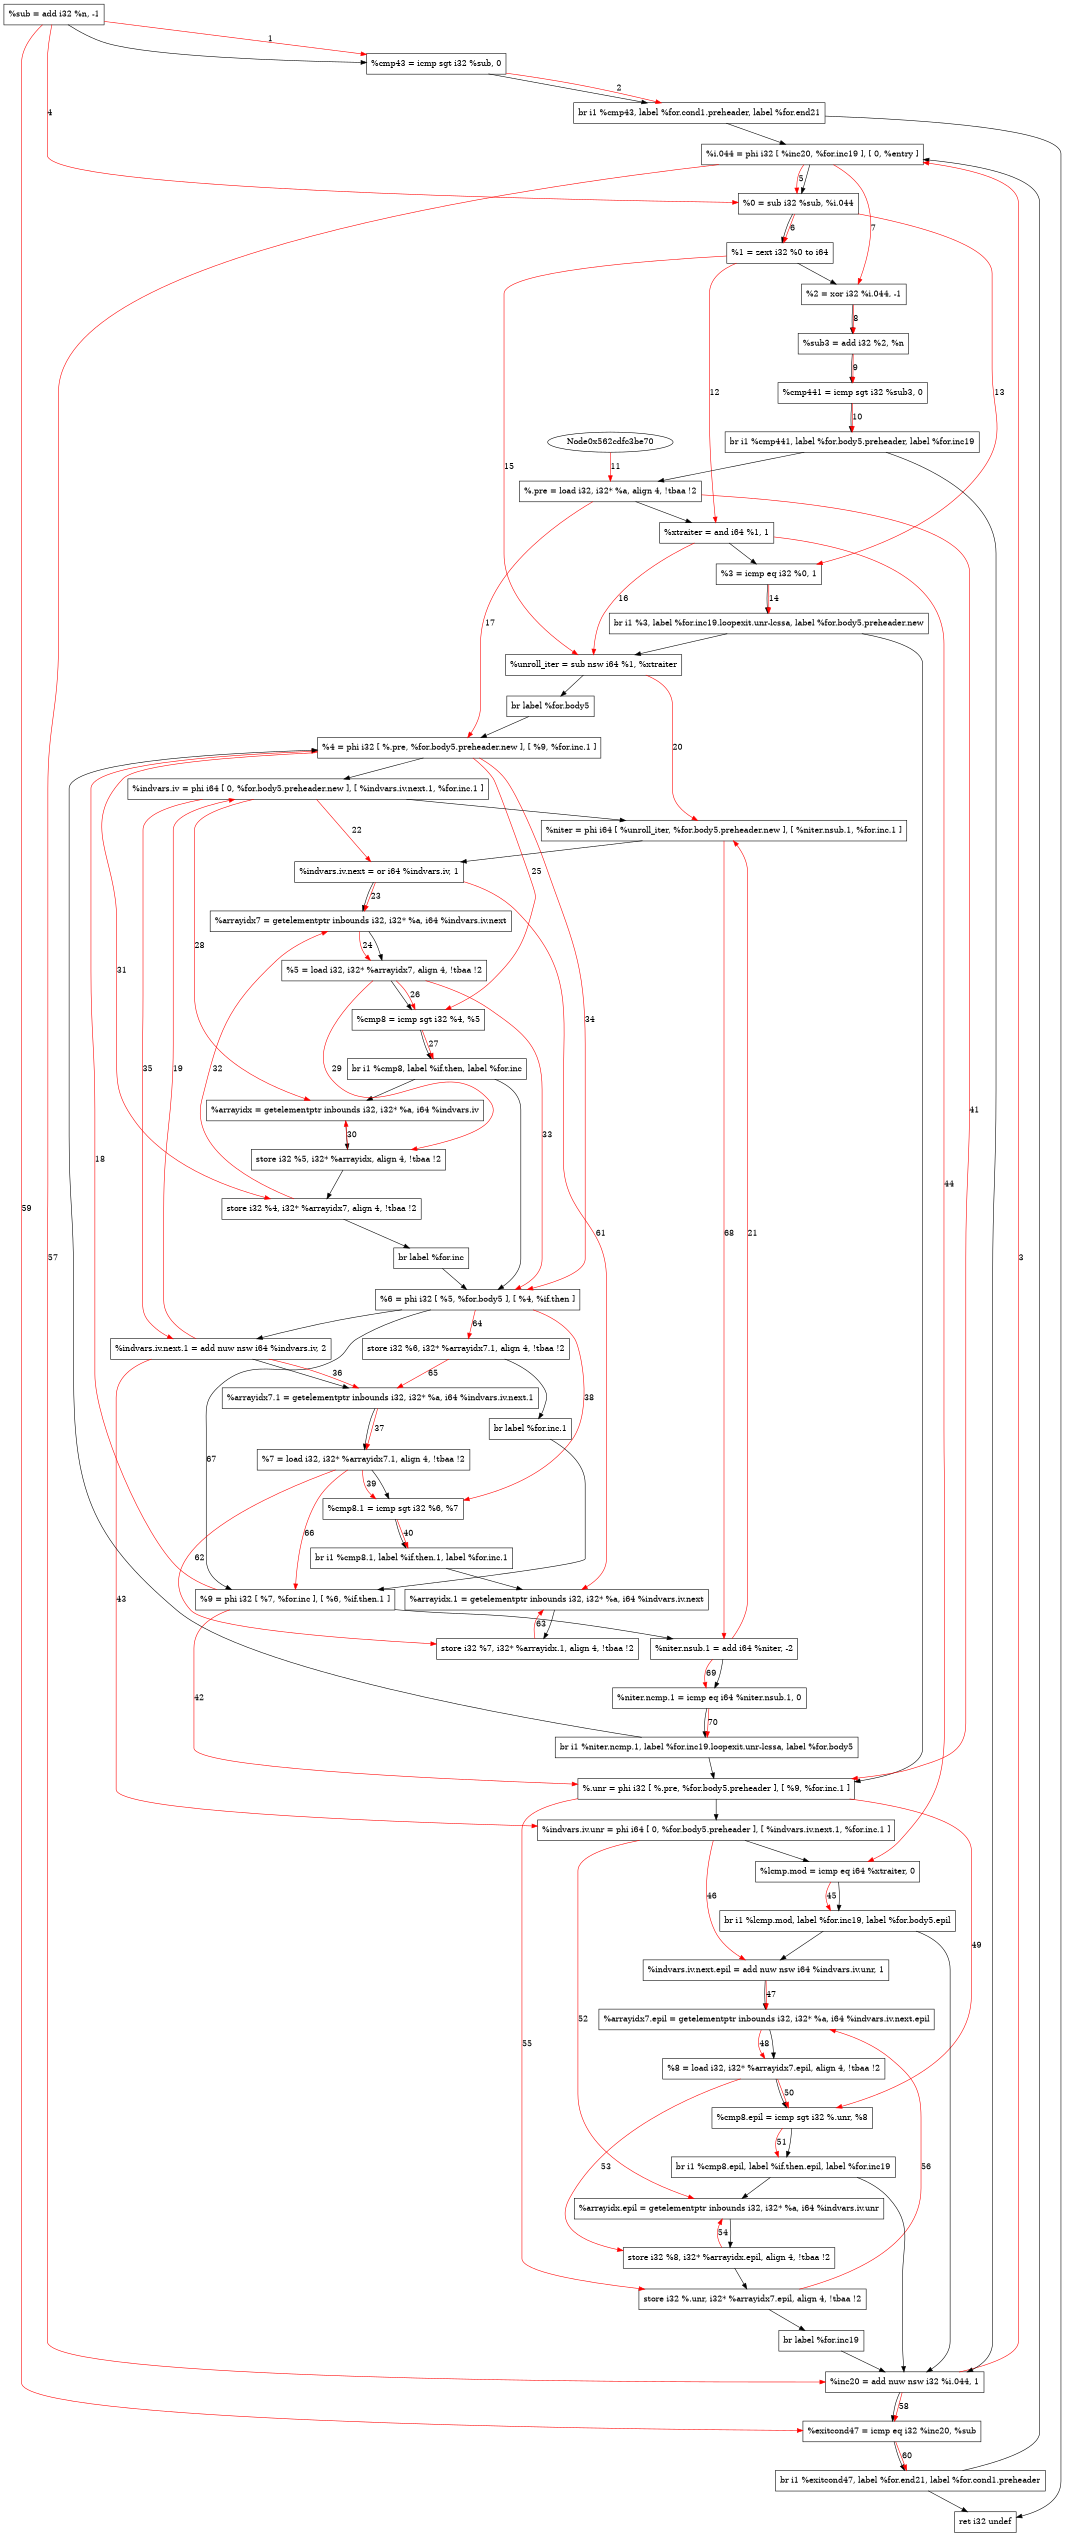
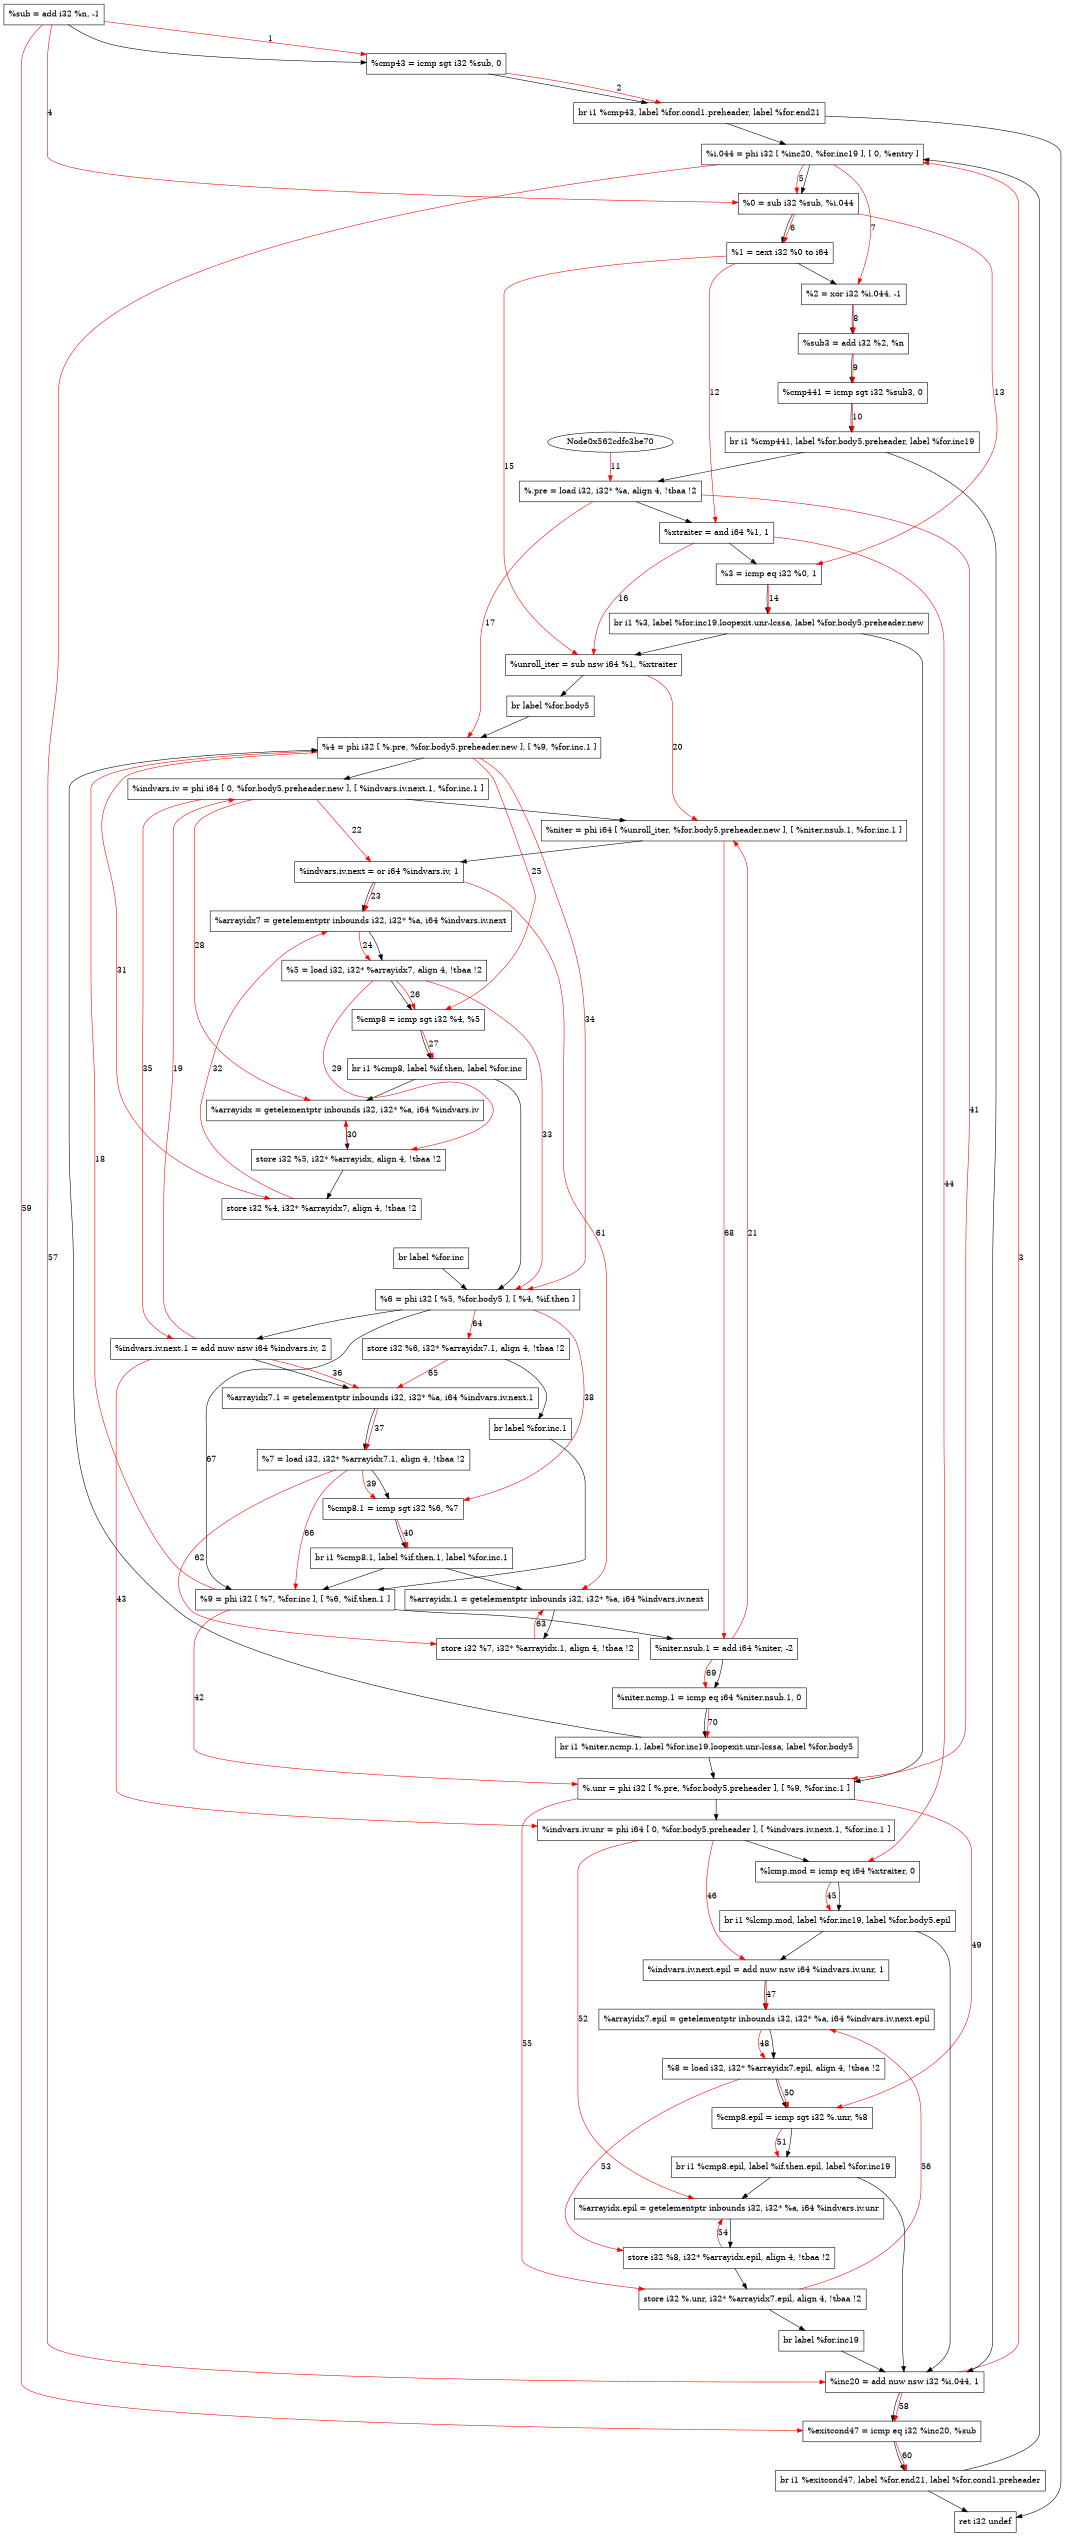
edge "store i32 %4, i32* %arrayidx7, align 4, !tbaa !2" -> "br label %for.inc": removed
edge "br i1 %cmp8.1, label %if.then.1, label %for.inc.1" -> "%9 = phi i32 [ %7, %for.inc ], [ %6, %if.then.1 ]": added
